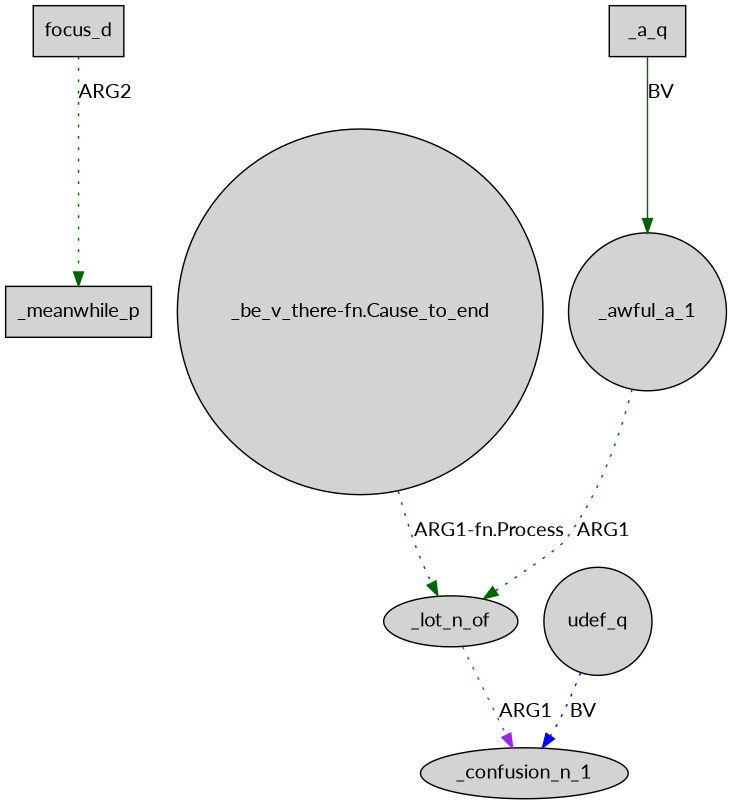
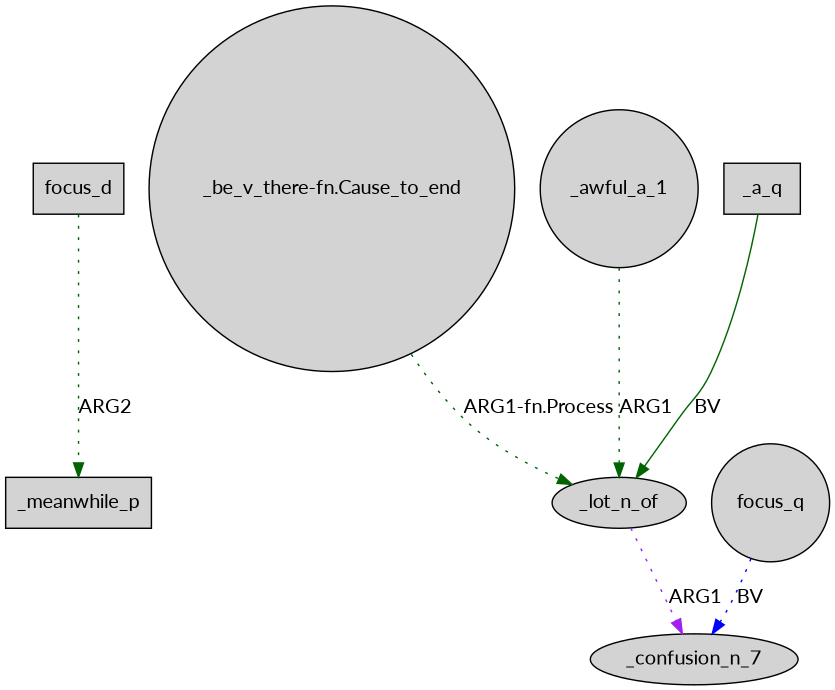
edge "_a_q" -> "_awful_a_1": now "_a_q" -> "_lot_n_of"
node "udef_q": label "udef_q" -> "focus_q"
node "_confusion_n_1": label "_confusion_n_1" -> "_confusion_n_7"
